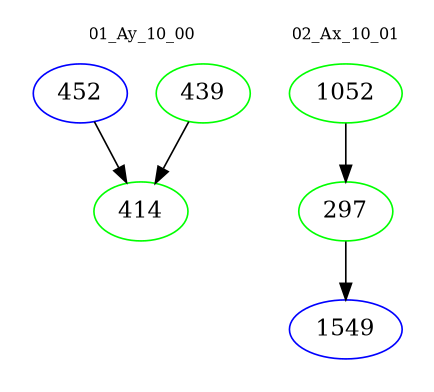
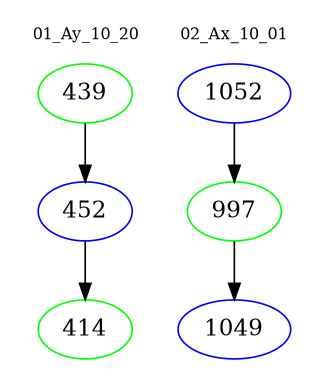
cluster "01_Ay_10_00": label "01_Ay_10_00" -> "01_Ay_10_20"
node "1052": color green -> blue
edge "439" -> "414": now "439" -> "452"
node "297": label "297" -> "997"
node "1549": label "1549" -> "1049"
